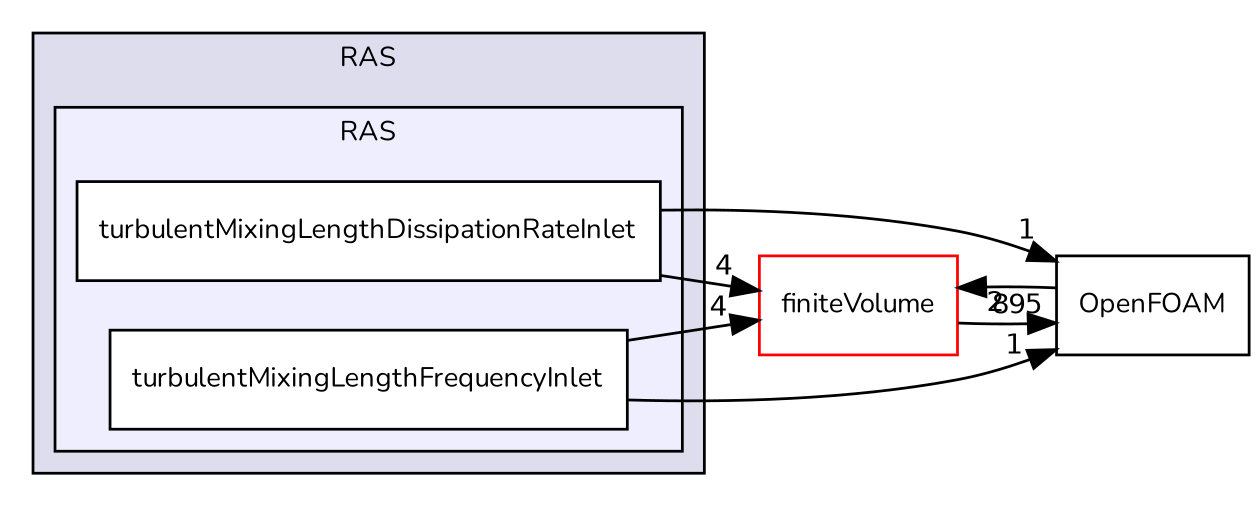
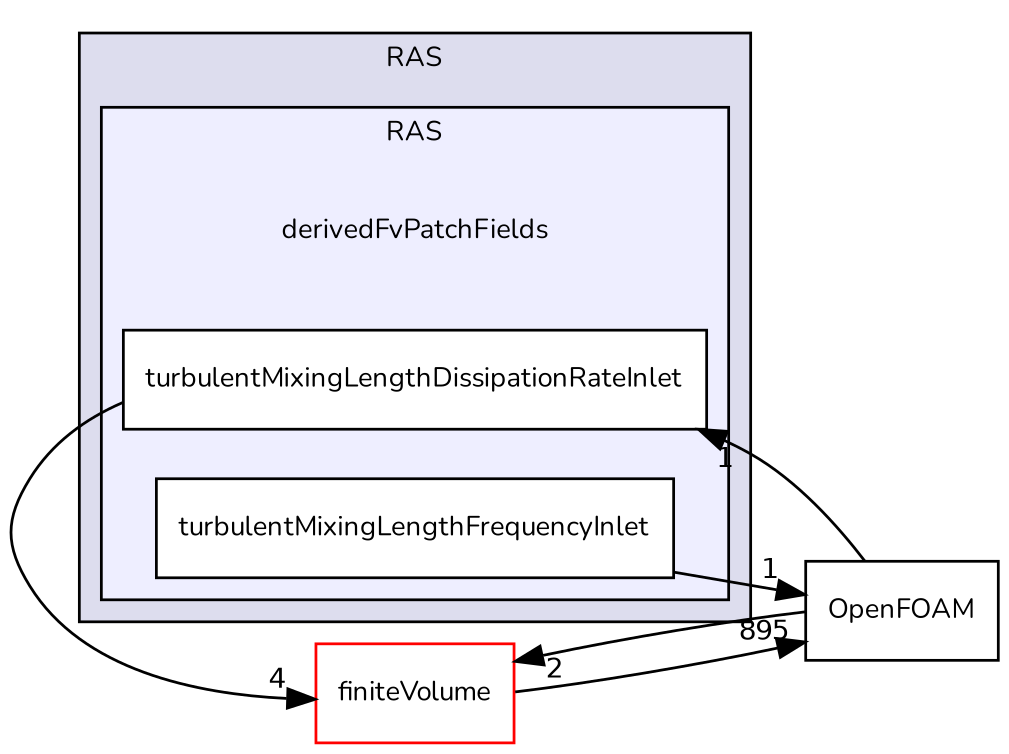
edge "turbulentMixingLengthDissipationRateInlet" -> "OpenFOAM": reversed
node "derivedFvPatchFields": added
edge "turbulentMixingLengthFrequencyInlet" -> "finiteVolume": removed
